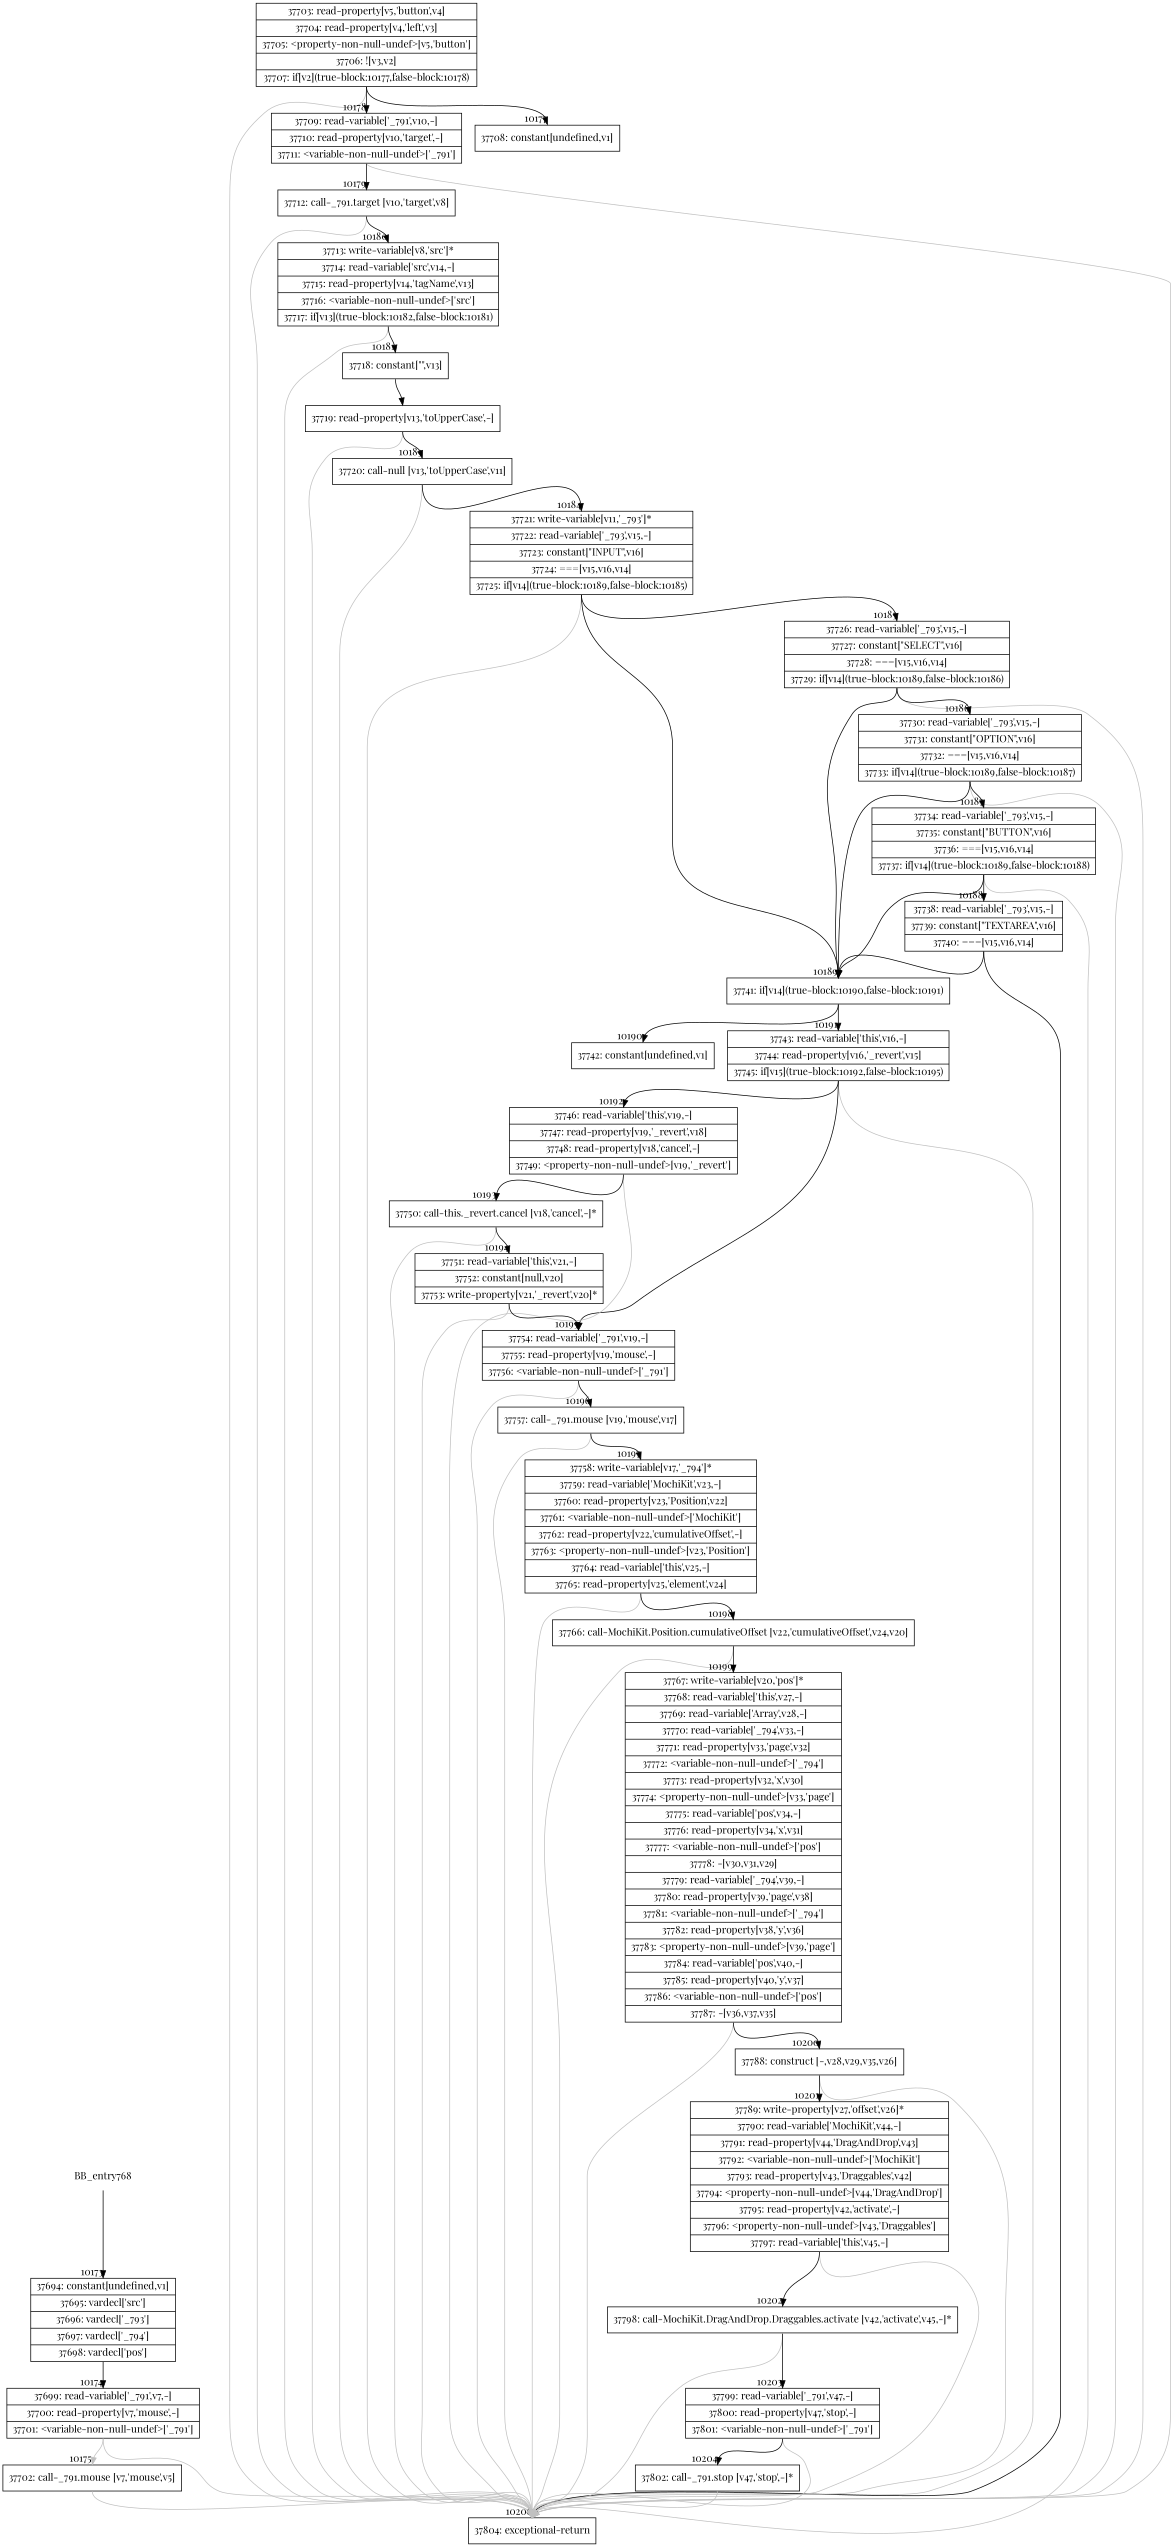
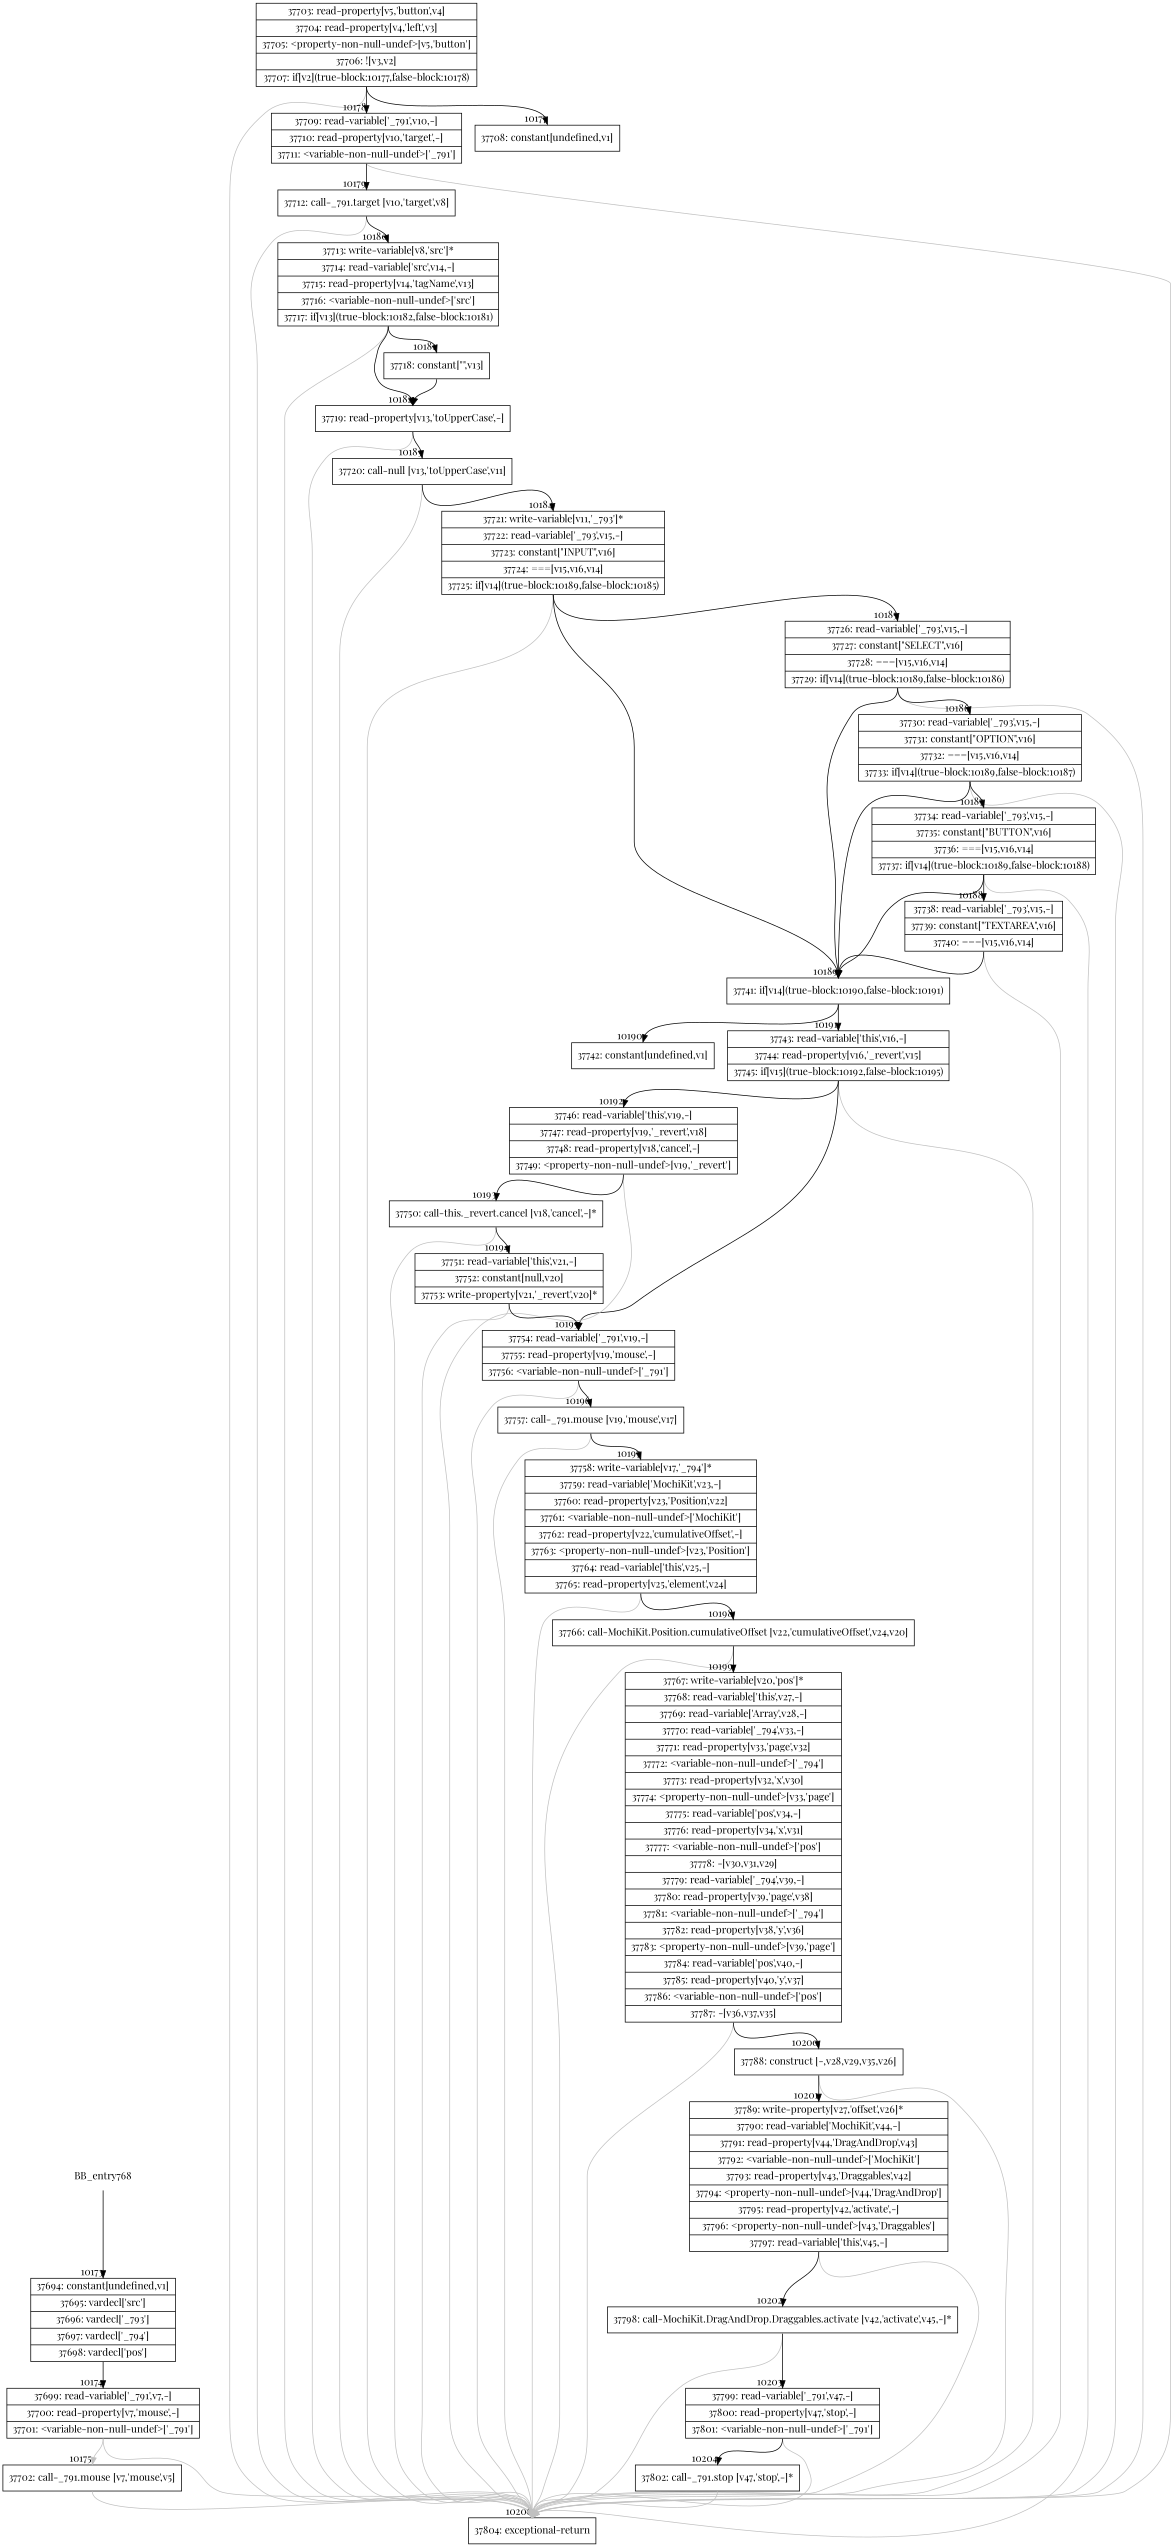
edge "37713: write-variable[v8,'src']*" -> "37719: read-property[v13,'toUpperCase',-]": added
edge "37738: read-variable['_793',v15,-]" -> "37804: exceptional-return": color black -> gray
